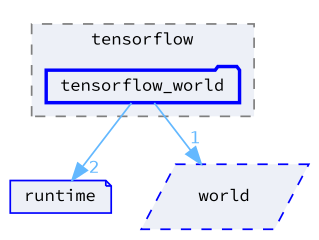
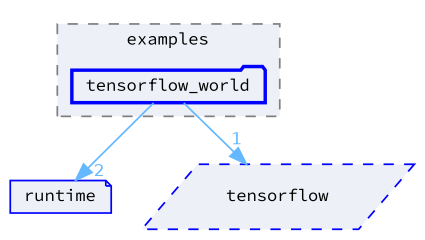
cluster "tensorflow": label "tensorflow" -> "examples"
node "world": label "world" -> "tensorflow"
